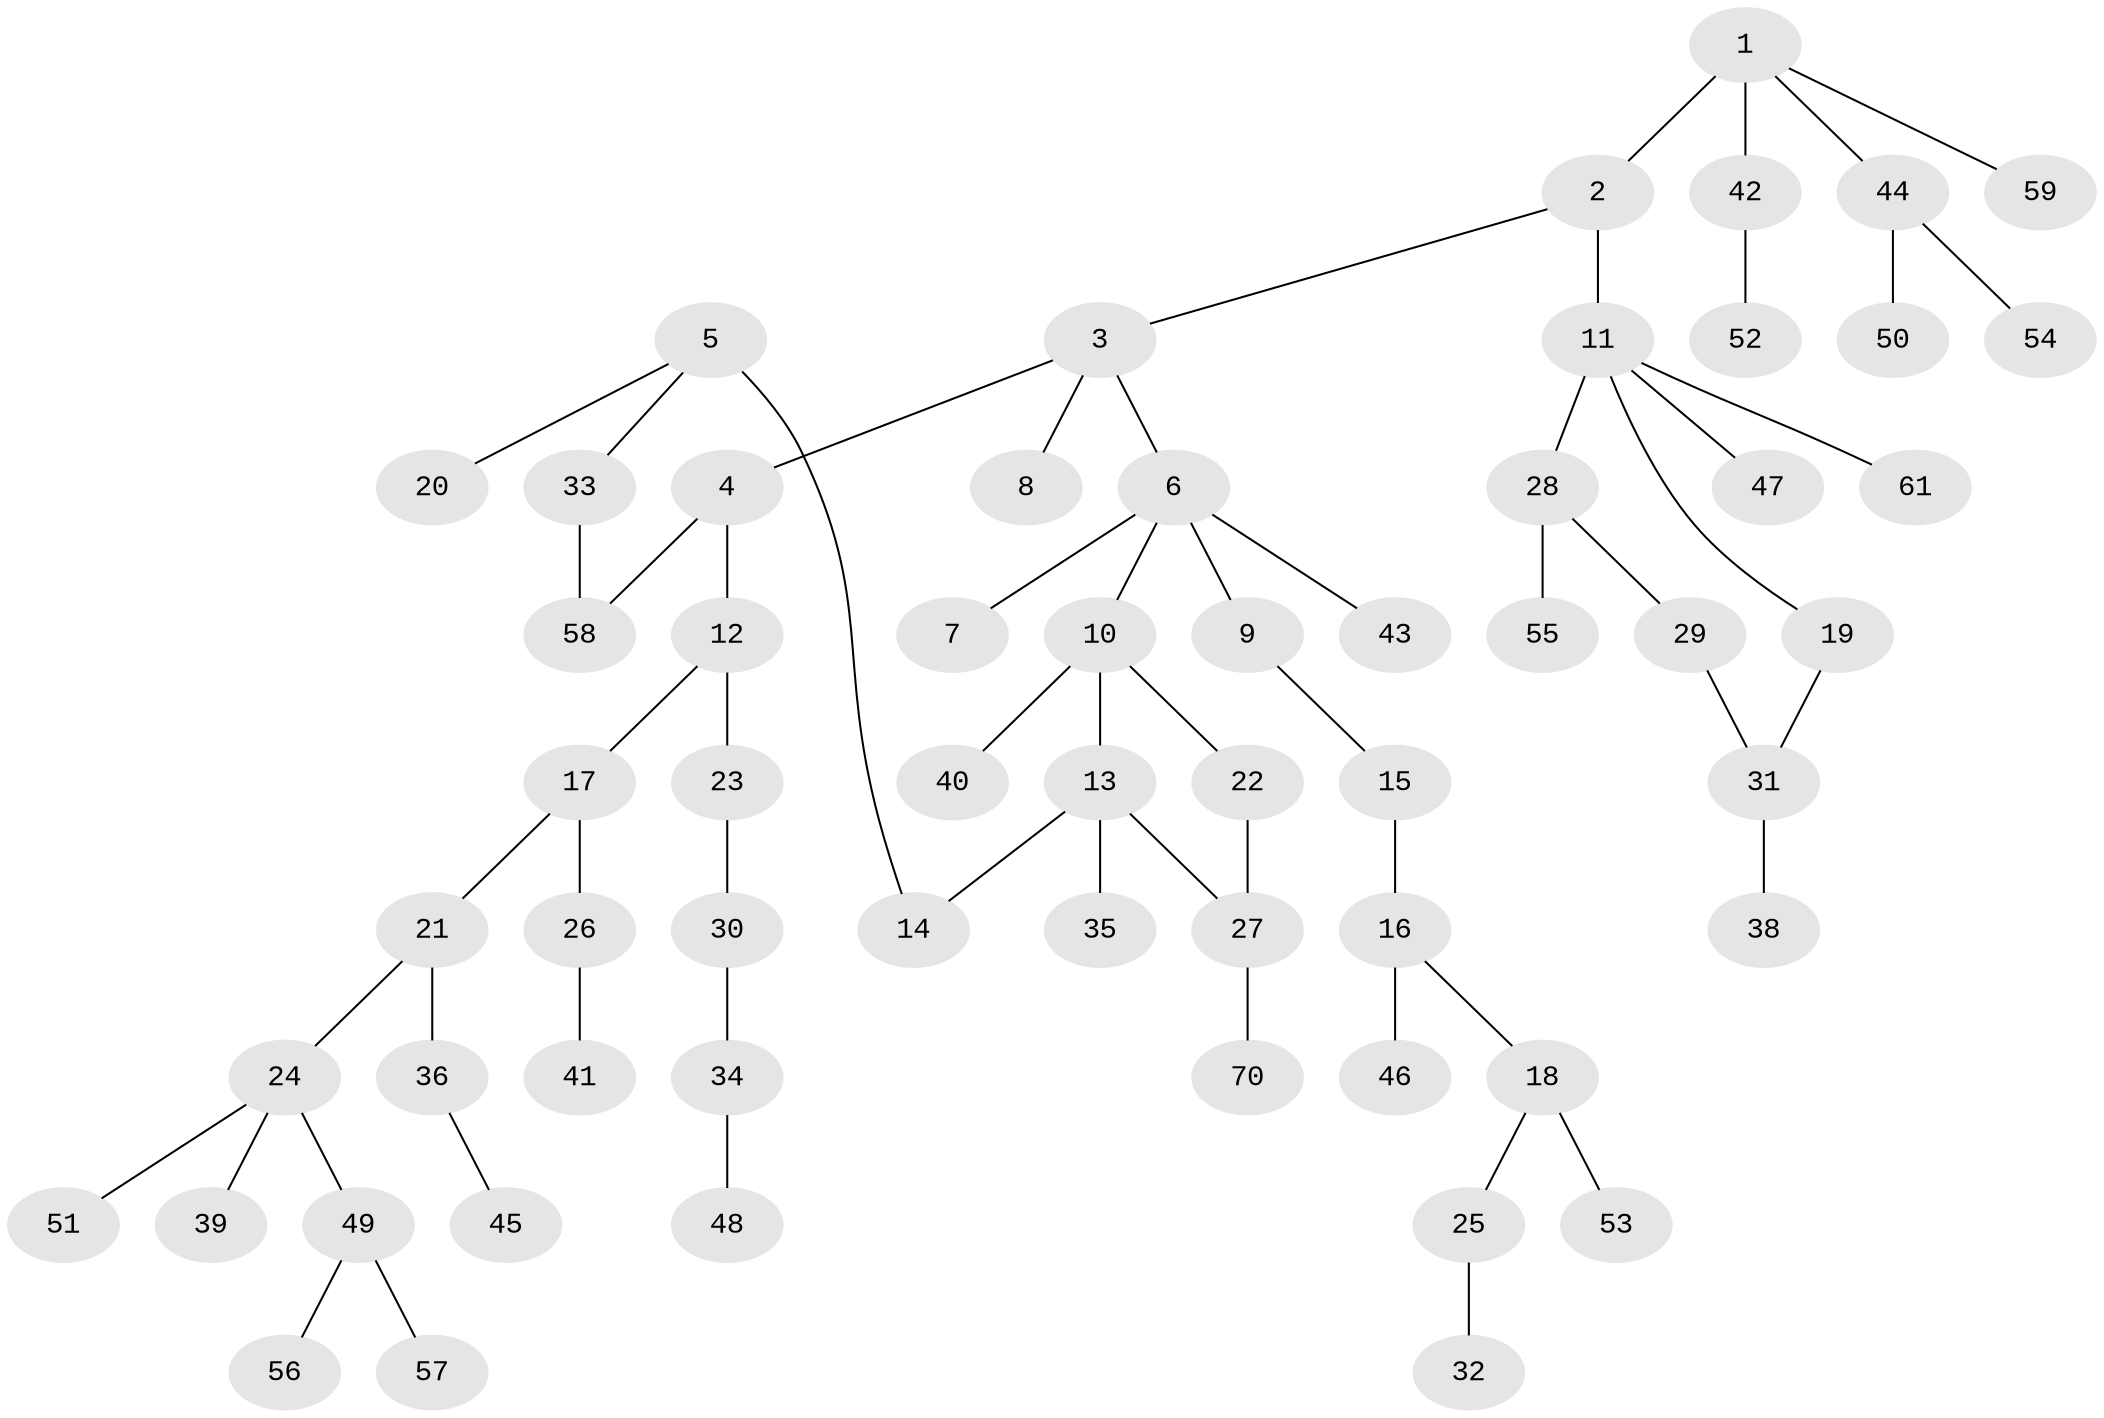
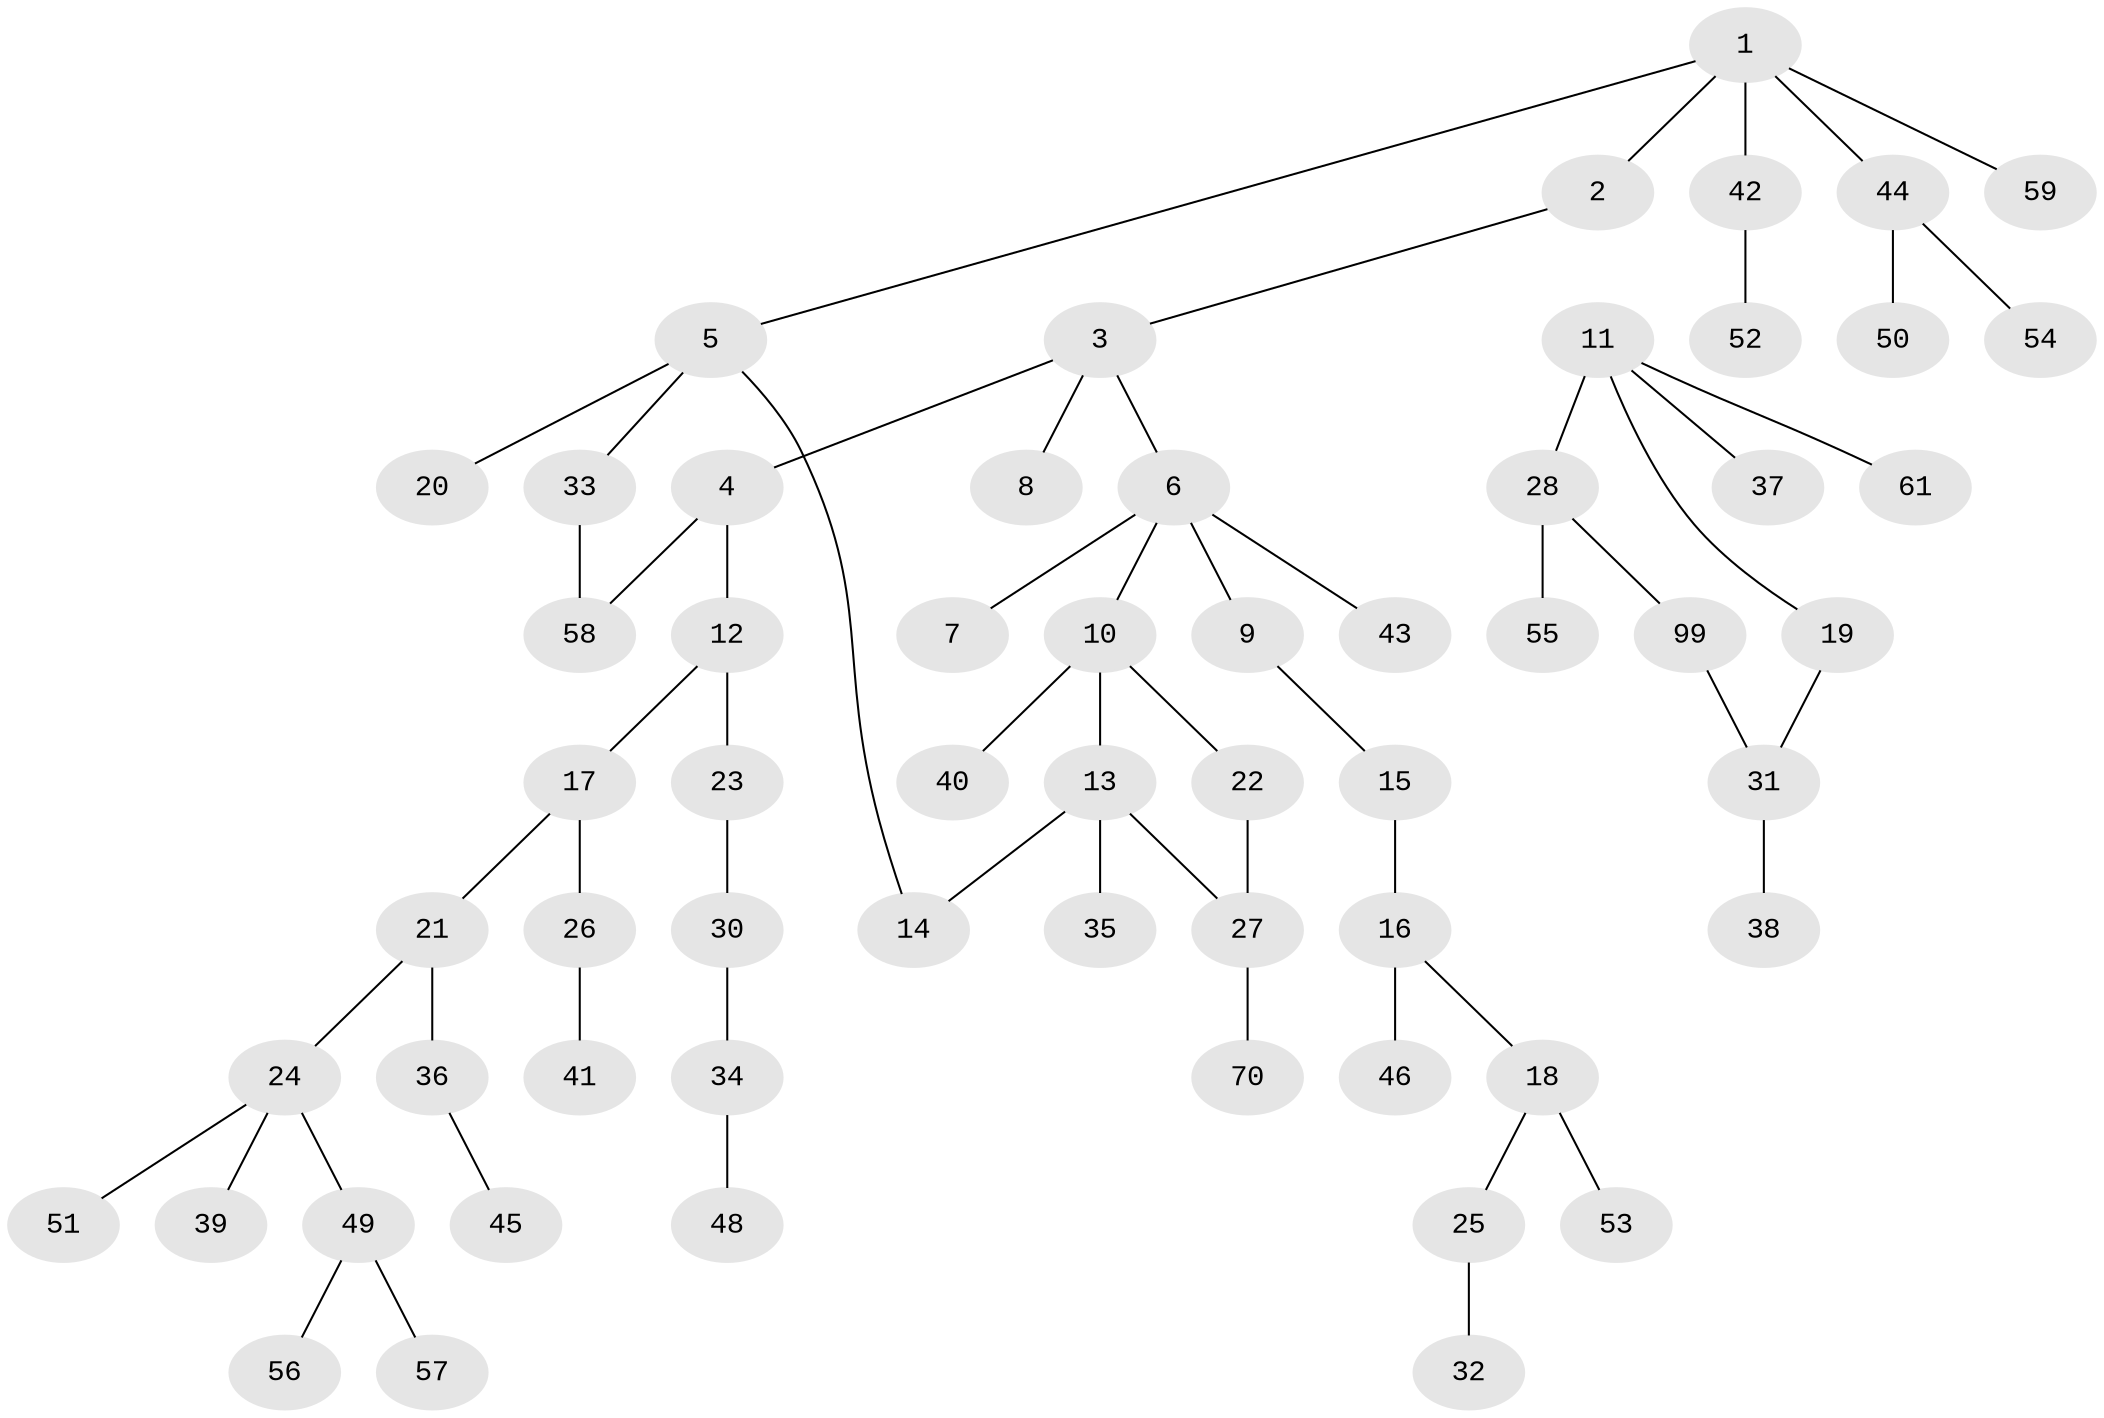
edge "1" -- "5": added
edge "2" -- "11": removed
node "47": label "47" -> "37"
node "29": label "29" -> "99"
